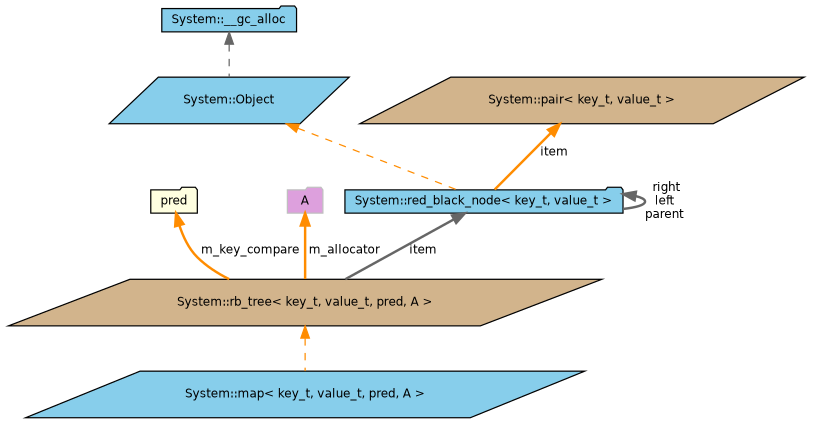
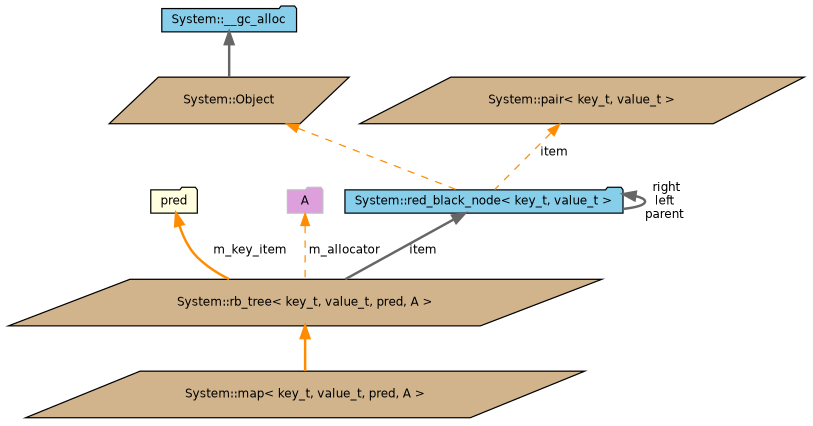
edge "System::Object" -> "System::__gc_alloc": style dashed -> bold
node "System::Object": fillcolor skyblue -> tan
edge "System::red_black_node< key_t, value_t >" -> "System::pair< key_t, value_t >": style bold -> dashed
edge "System::rb_tree< key_t, value_t, pred, A >" -> "pred": label " m_key_compare" -> " m_key_item"
edge "System::rb_tree< key_t, value_t, pred, A >" -> "A": style bold -> dashed
edge "System::map< key_t, value_t, pred, A >" -> "System::rb_tree< key_t, value_t, pred, A >": style dashed -> bold
node "System::map< key_t, value_t, pred, A >": fillcolor skyblue -> tan
